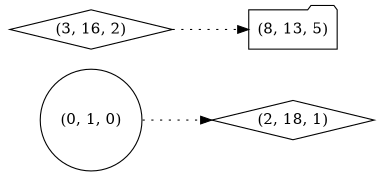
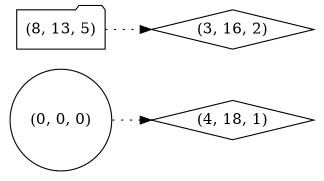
edge "(3, 16, 2)" -> "(8, 13, 5)": reversed
node "(0, 1, 0)": label "(0, 1, 0)" -> "(0, 0, 0)"
node "(2, 18, 1)": label "(2, 18, 1)" -> "(4, 18, 1)"
